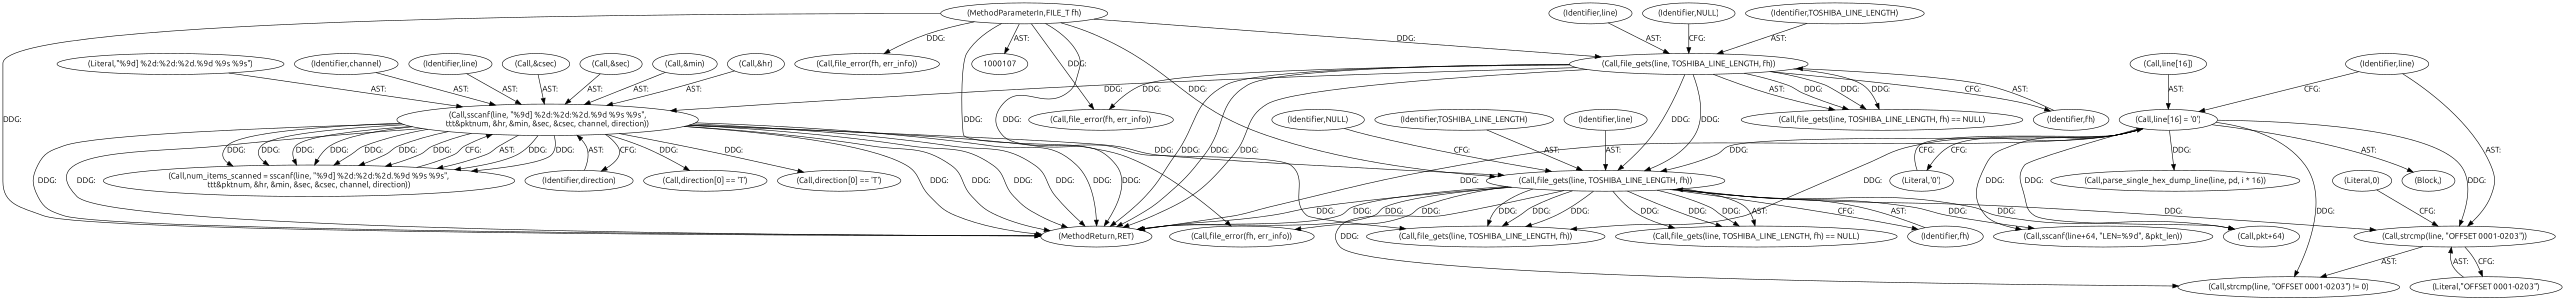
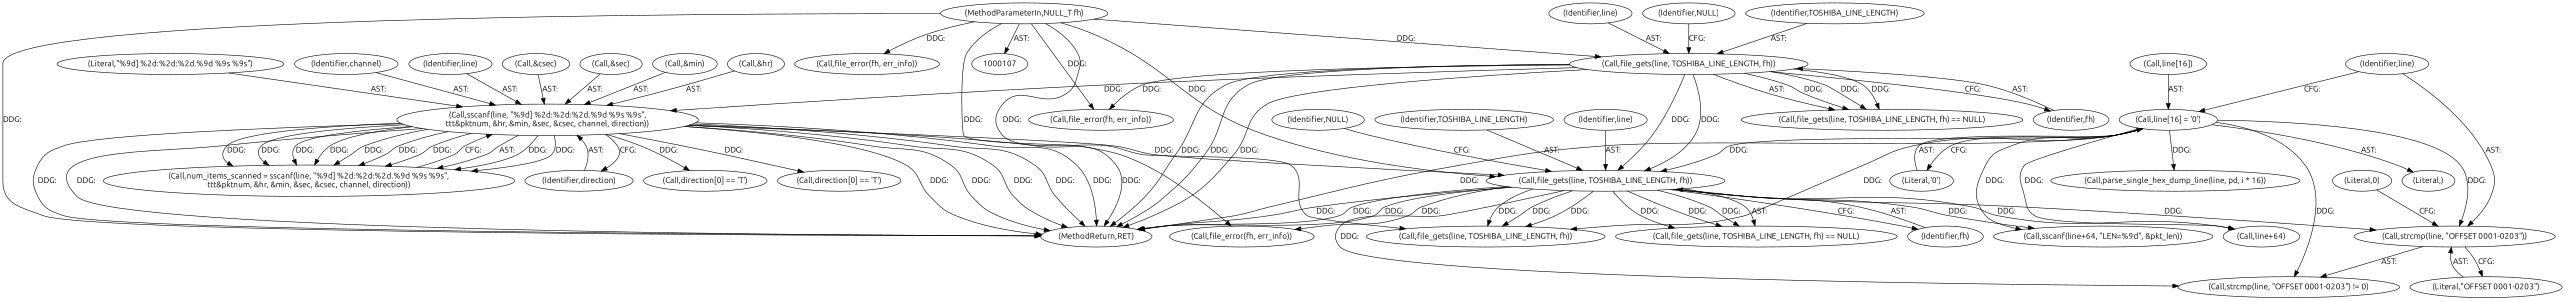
node "(MethodParameterIn,FILE_T fh)": label "(MethodParameterIn,FILE_T fh)" -> "(MethodParameterIn,NULL_T fh)"
edge "(Literal,'0')" -> "(Call,line[16] = '0')": label "CFG: " -> "AST: "
node "(Block,)": label "(Block,)" -> "(Literal,)"
node "(Call,pkt+64)": label "(Call,pkt+64)" -> "(Call,line+64)"
